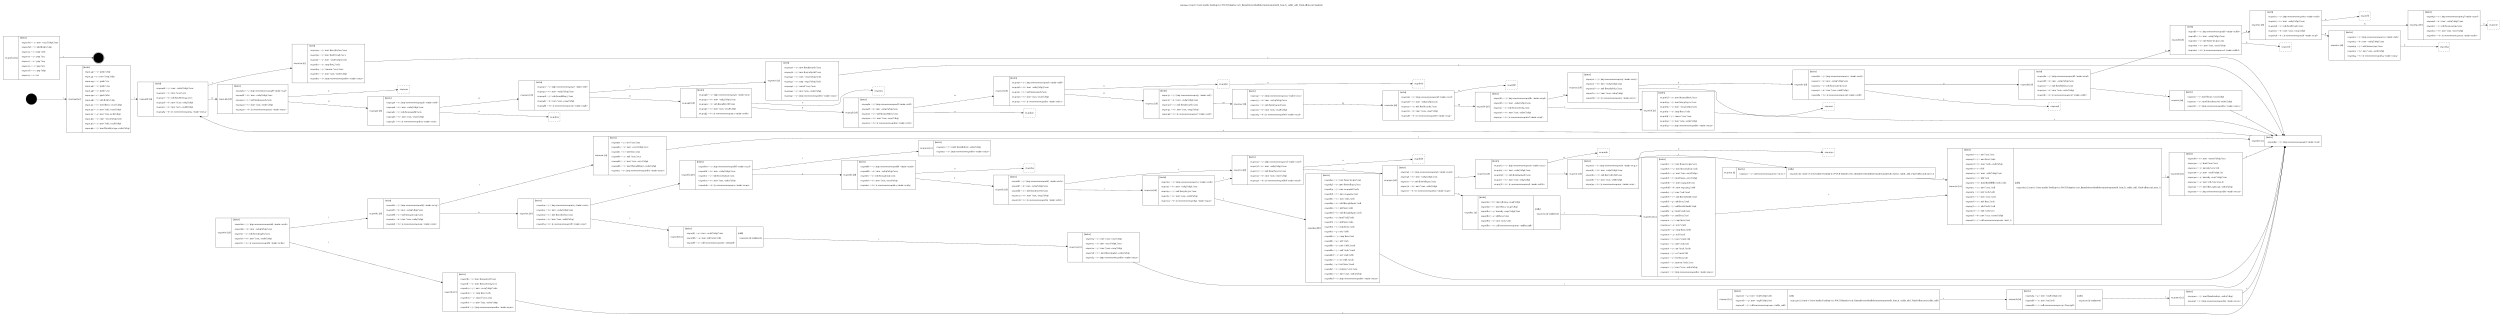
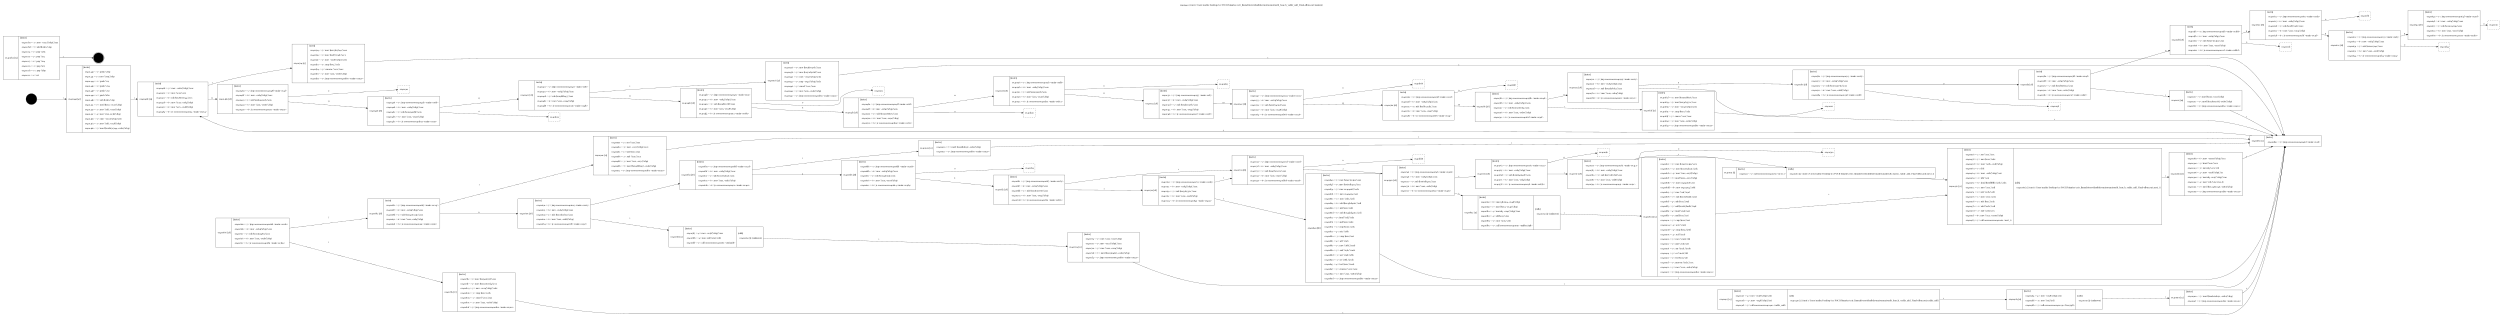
edge "0x401612 [28]" -> "0x40164a [28]": now "0x40162e [28]" -> "0x40164a [28]"
edge "0x401d03" -> "0x401b66": now "0x40154e [28]" -> "0x401b66"
edge "0x40192a [12]" -> "0x401d60 [5]": added, label "1"
